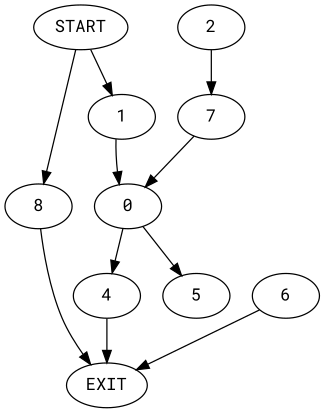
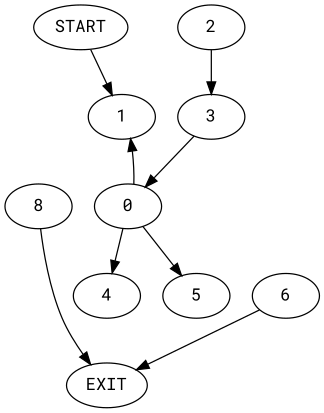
edge "START" -> "8": removed
node "7": label "7" -> "3"
edge "1" -> "0": reversed
edge "4" -> "EXIT": removed
